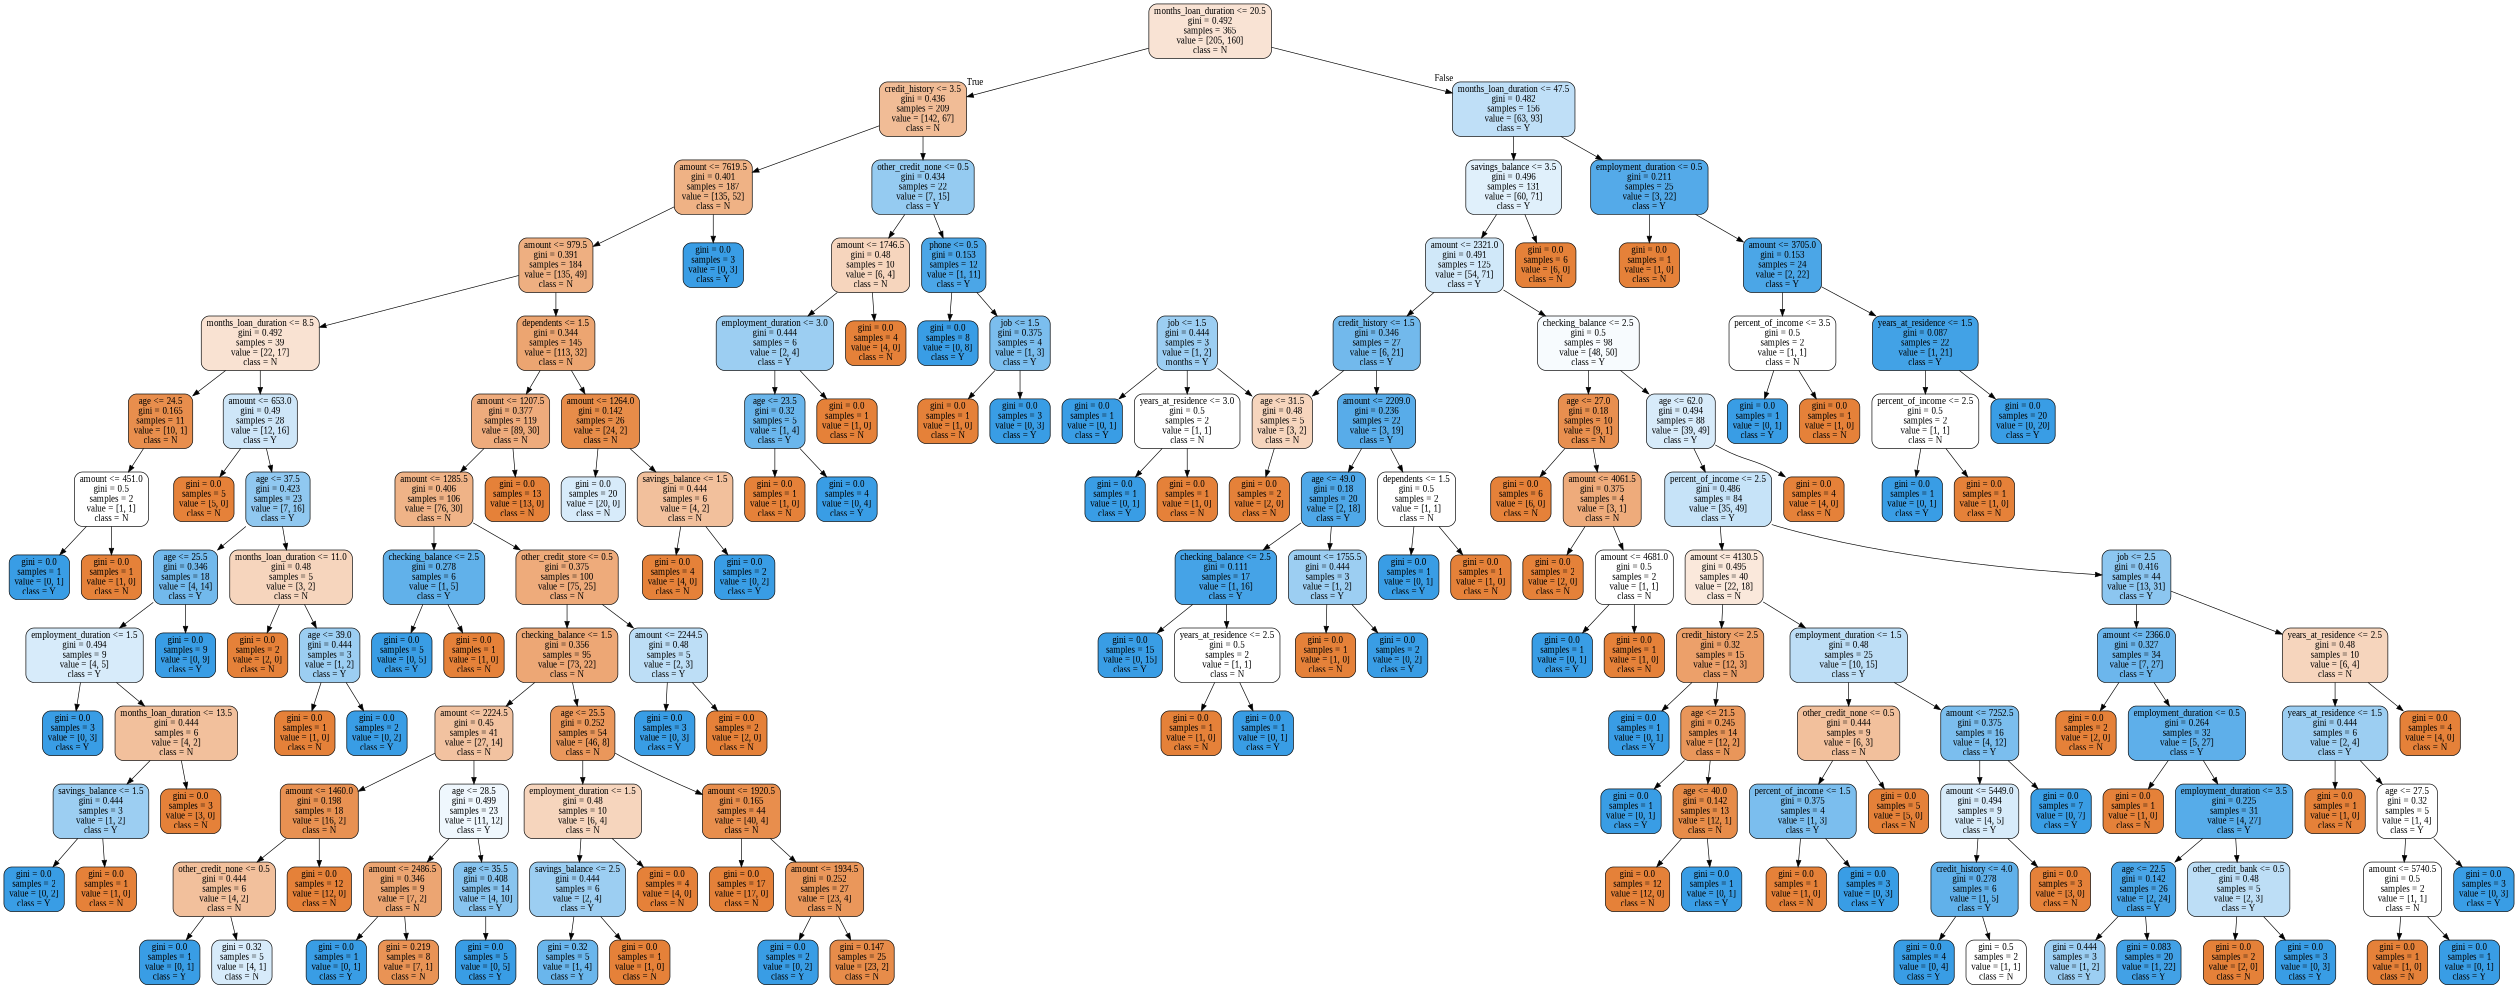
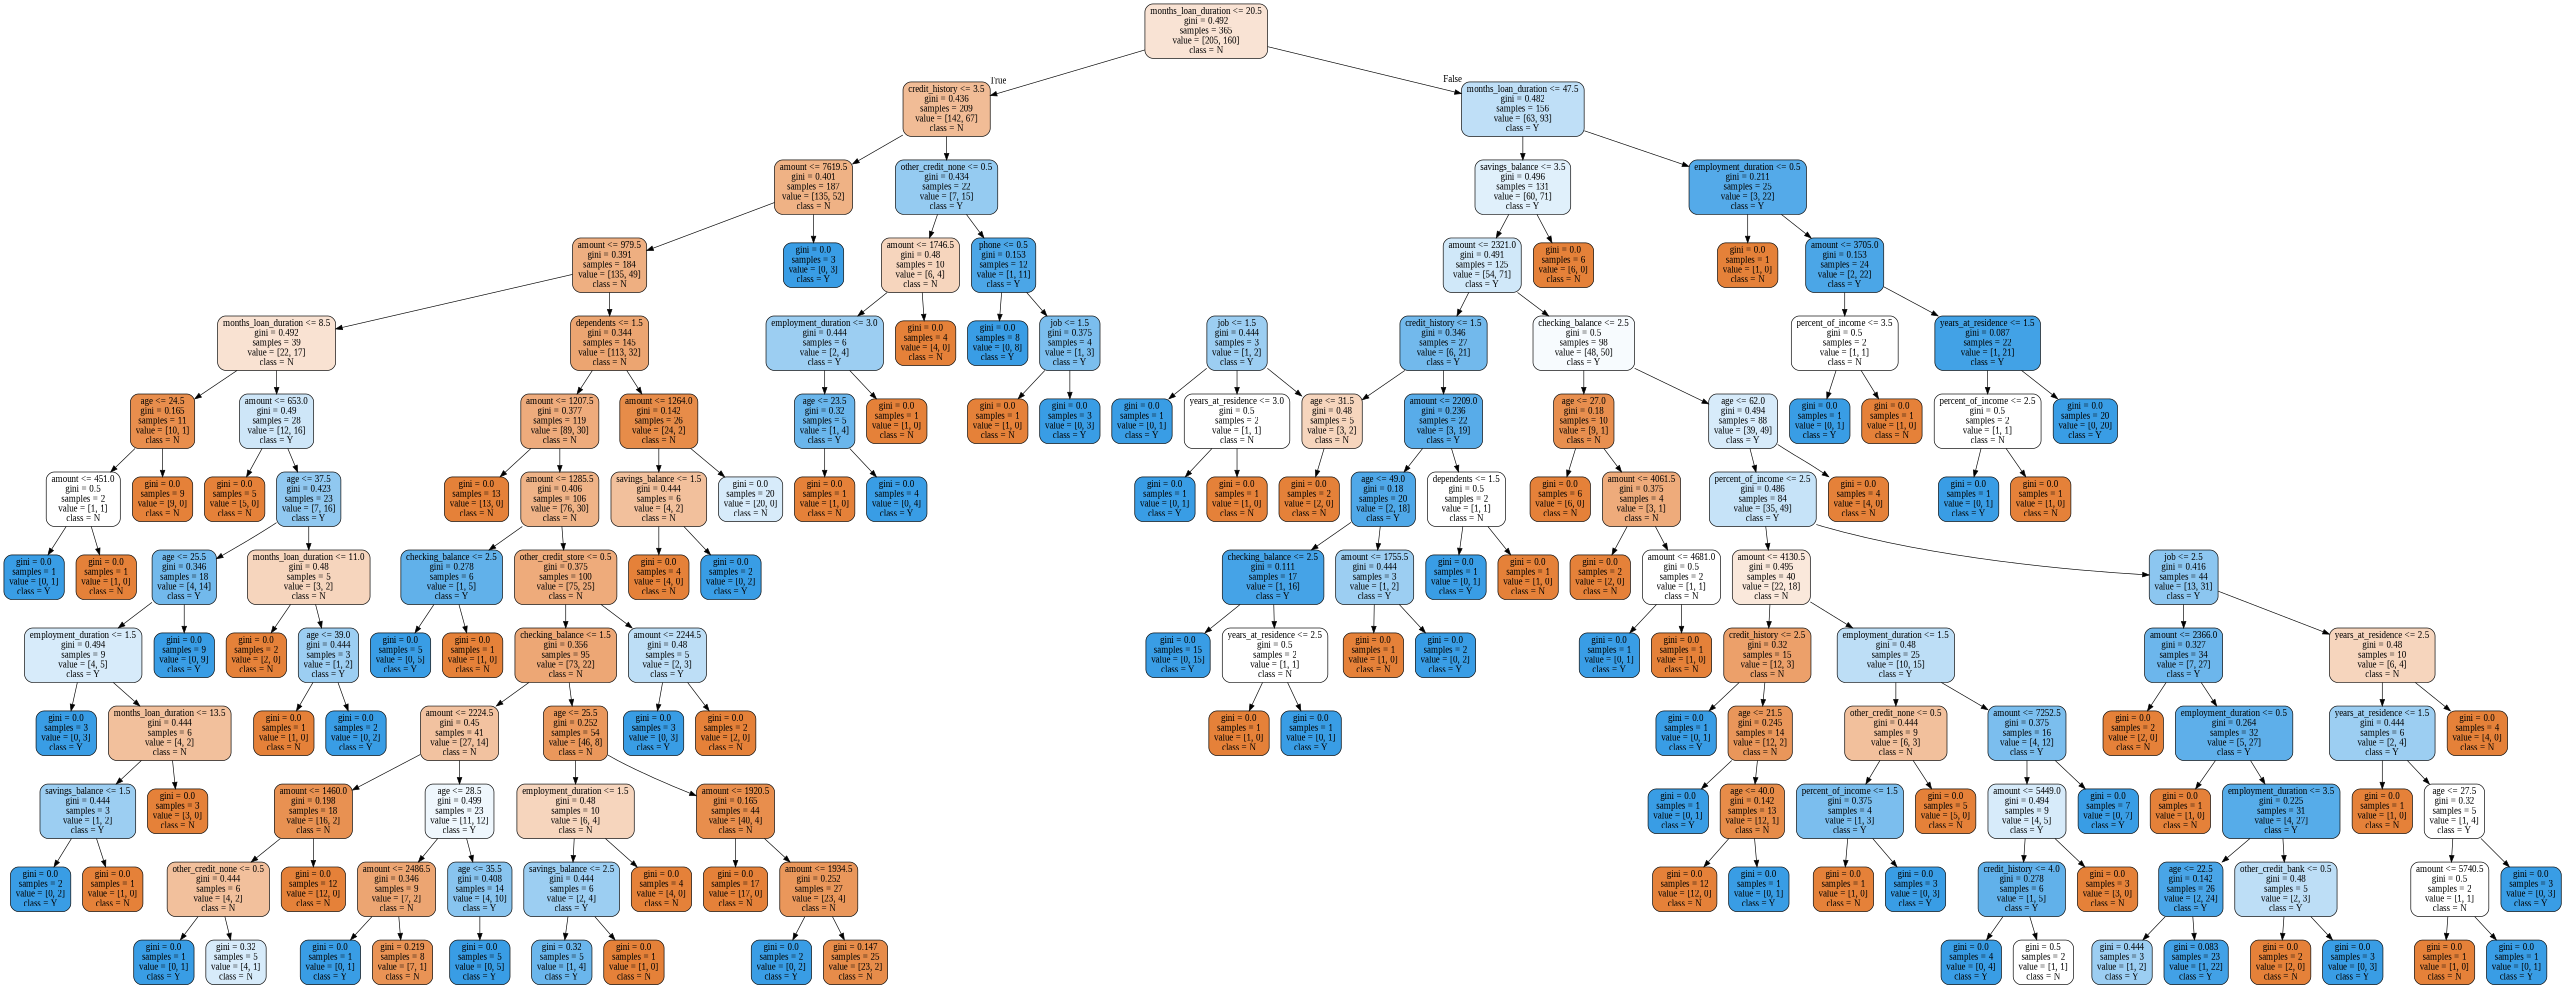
node "job <= 1.5 gini = 0.444 samples = 3 value = [1, 2] months = Y": label "job <= 1.5 gini = 0.444 samples = 3 value = [1, 2] months = Y" -> "job <= 1.5 gini = 0.444 samples = 3 value = [1, 2] class = Y"
node "gini = 0.0 samples = 9 value = [9, 0] class = N": added
node "gini = 0.083 samples = 20 value = [1, 22] class = Y": label "gini = 0.083 samples = 20 value = [1, 22] class = Y" -> "gini = 0.083 samples = 23 value = [1, 22] class = Y"
